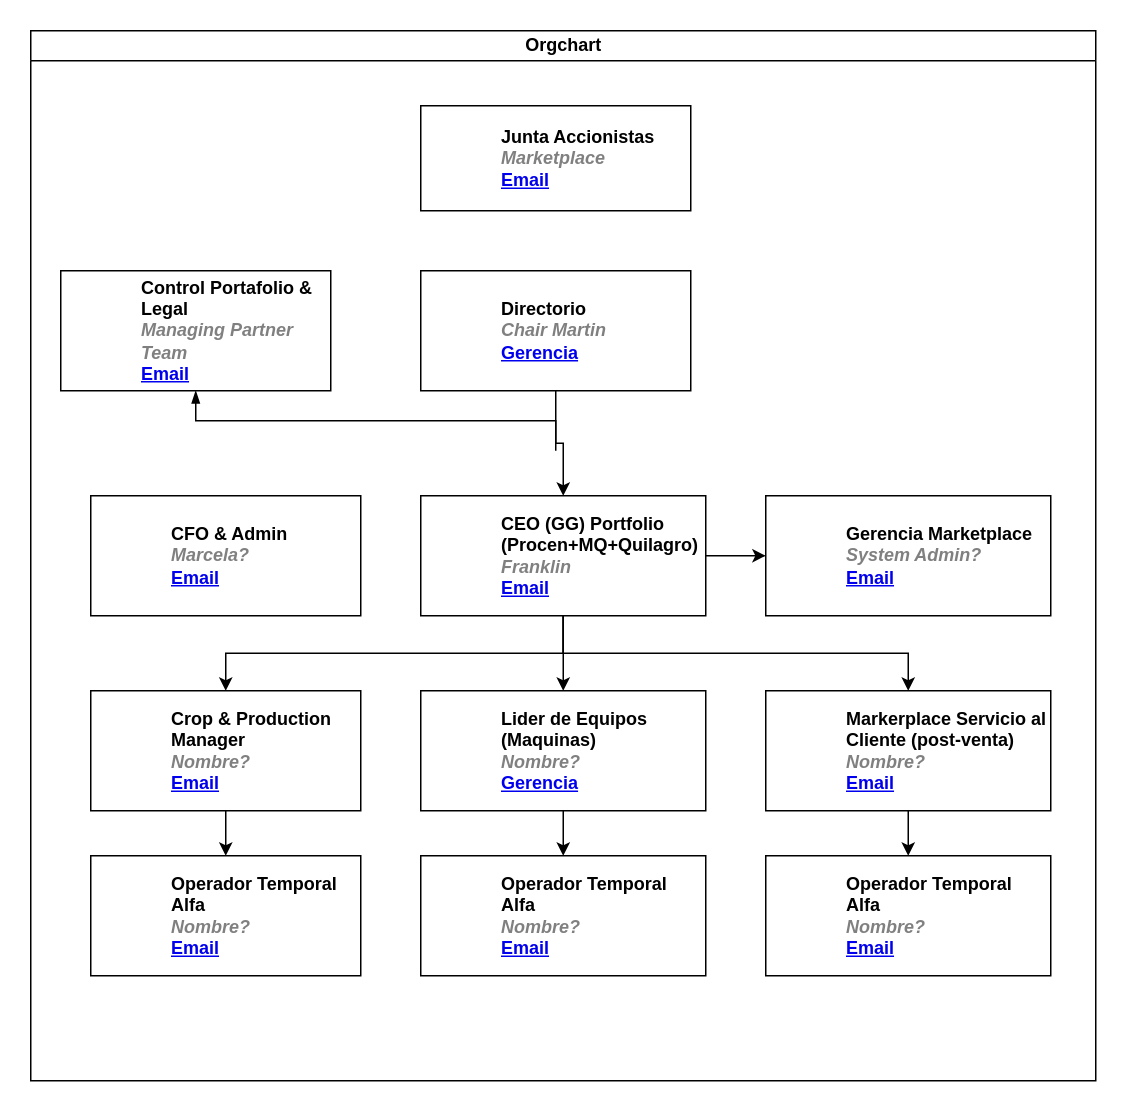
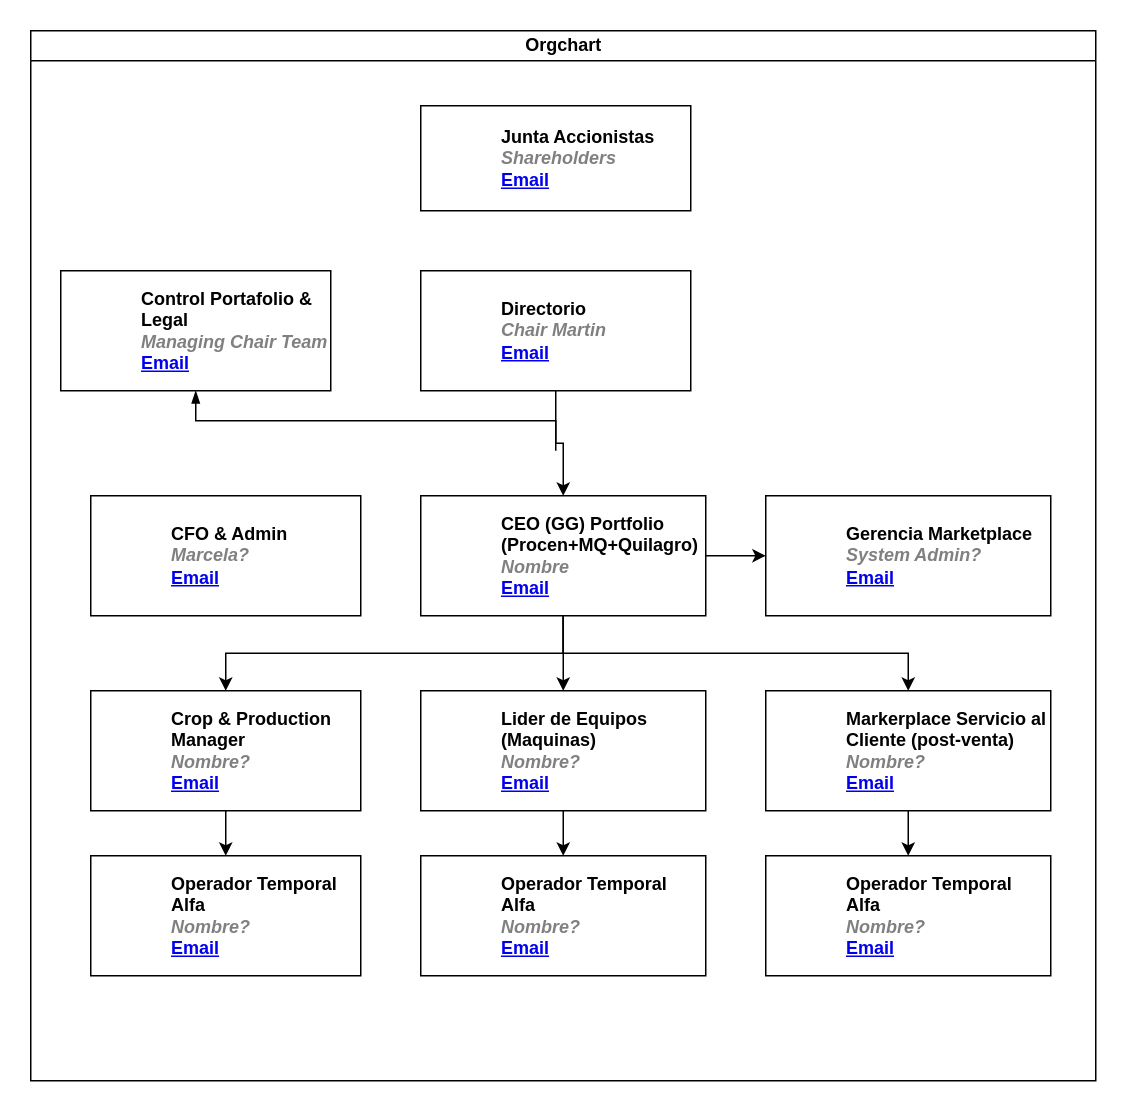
node "Junta Accionistas Marketplace Email": label "Junta Accionistas Marketplace Email" -> "Junta Accionistas Shareholders Email"
node "Control Portafolio & Legal Managing Partner Team Email": label "Control Portafolio & Legal Managing Partner Team Email" -> "Control Portafolio & Legal Managing Chair Team Email"
node "Directorio Chair Martin Gerencia": label "Directorio Chair Martin Gerencia" -> "Directorio Chair Martin Email"
node "CEO (GG) Portfolio (Procen+MQ+Quilagro) Franklin Email": label "CEO (GG) Portfolio (Procen+MQ+Quilagro) Franklin Email" -> "CEO (GG) Portfolio (Procen+MQ+Quilagro) Nombre Email"
node "Lider de Equipos (Maquinas) Nombre? Gerencia": label "Lider de Equipos (Maquinas) Nombre? Gerencia" -> "Lider de Equipos (Maquinas) Nombre? Email"
